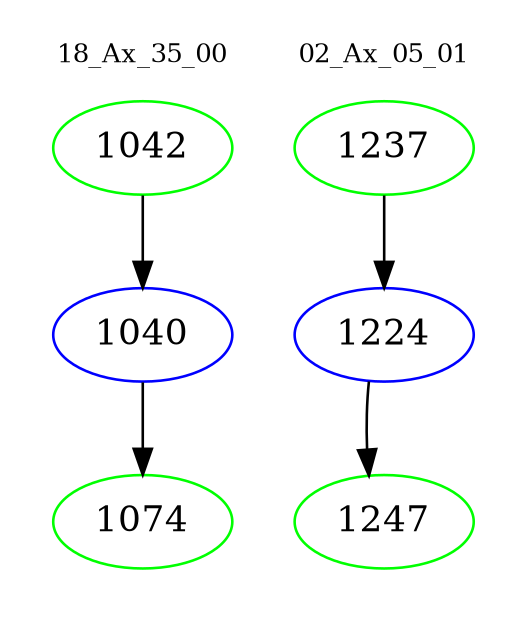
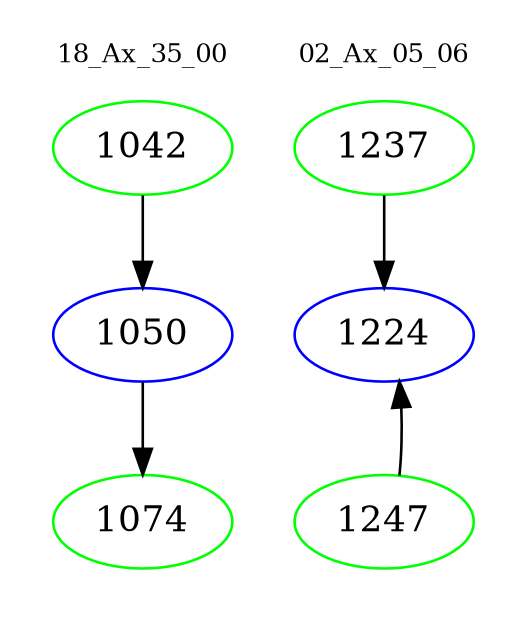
cluster "02_Ax_05_01": label "02_Ax_05_01" -> "02_Ax_05_06"
node "1040": label "1040" -> "1050"
edge "1224" -> "1247": reversed
